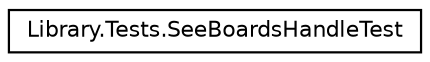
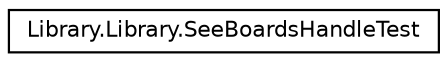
node "Library.Tests.SeeBoardsHandleTest": label "Library.Tests.SeeBoardsHandleTest" -> "Library.Library.SeeBoardsHandleTest"
